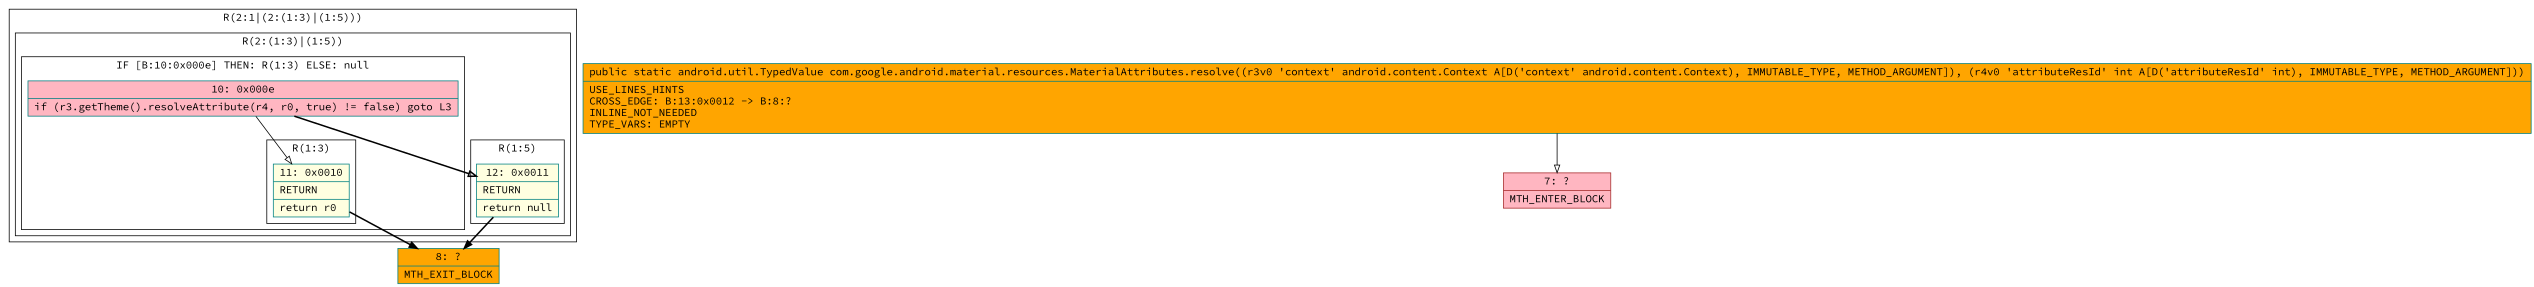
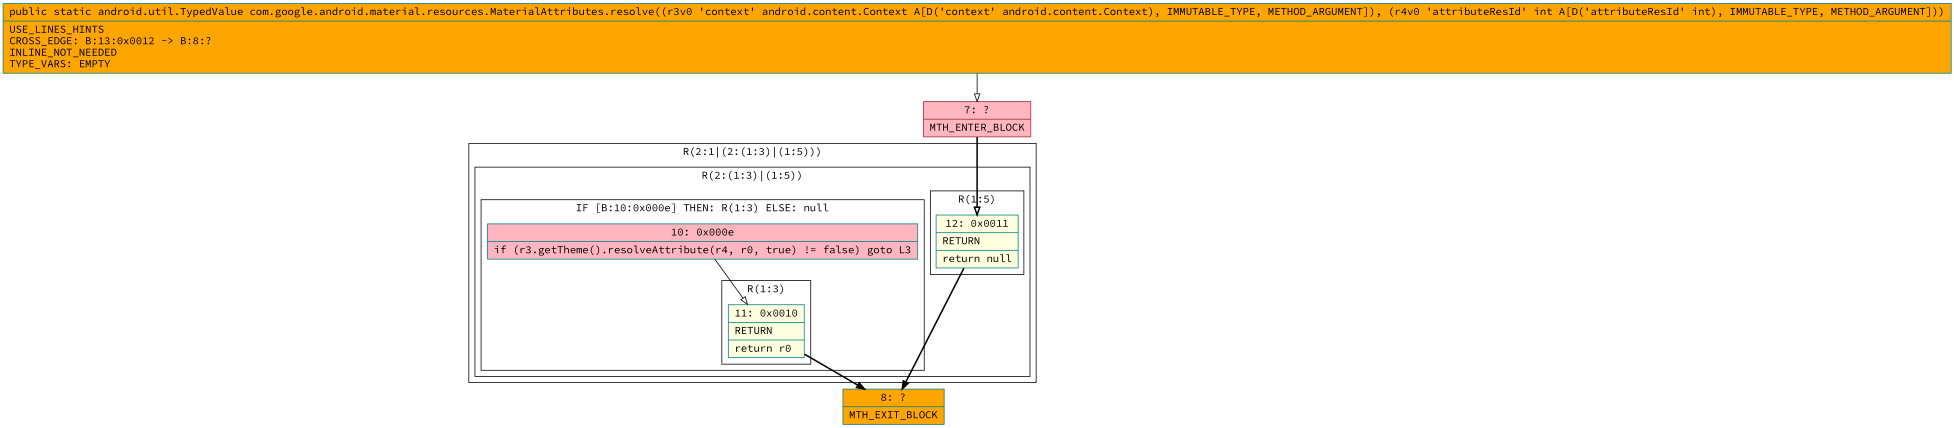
edge "10: 0x000e" -> "12: 0x0011": now "7: ?" -> "12: 0x0011"
